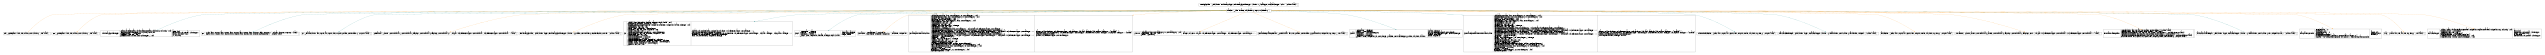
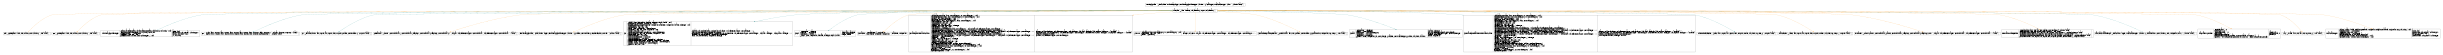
node "TabuSearchFixedLength": removed
